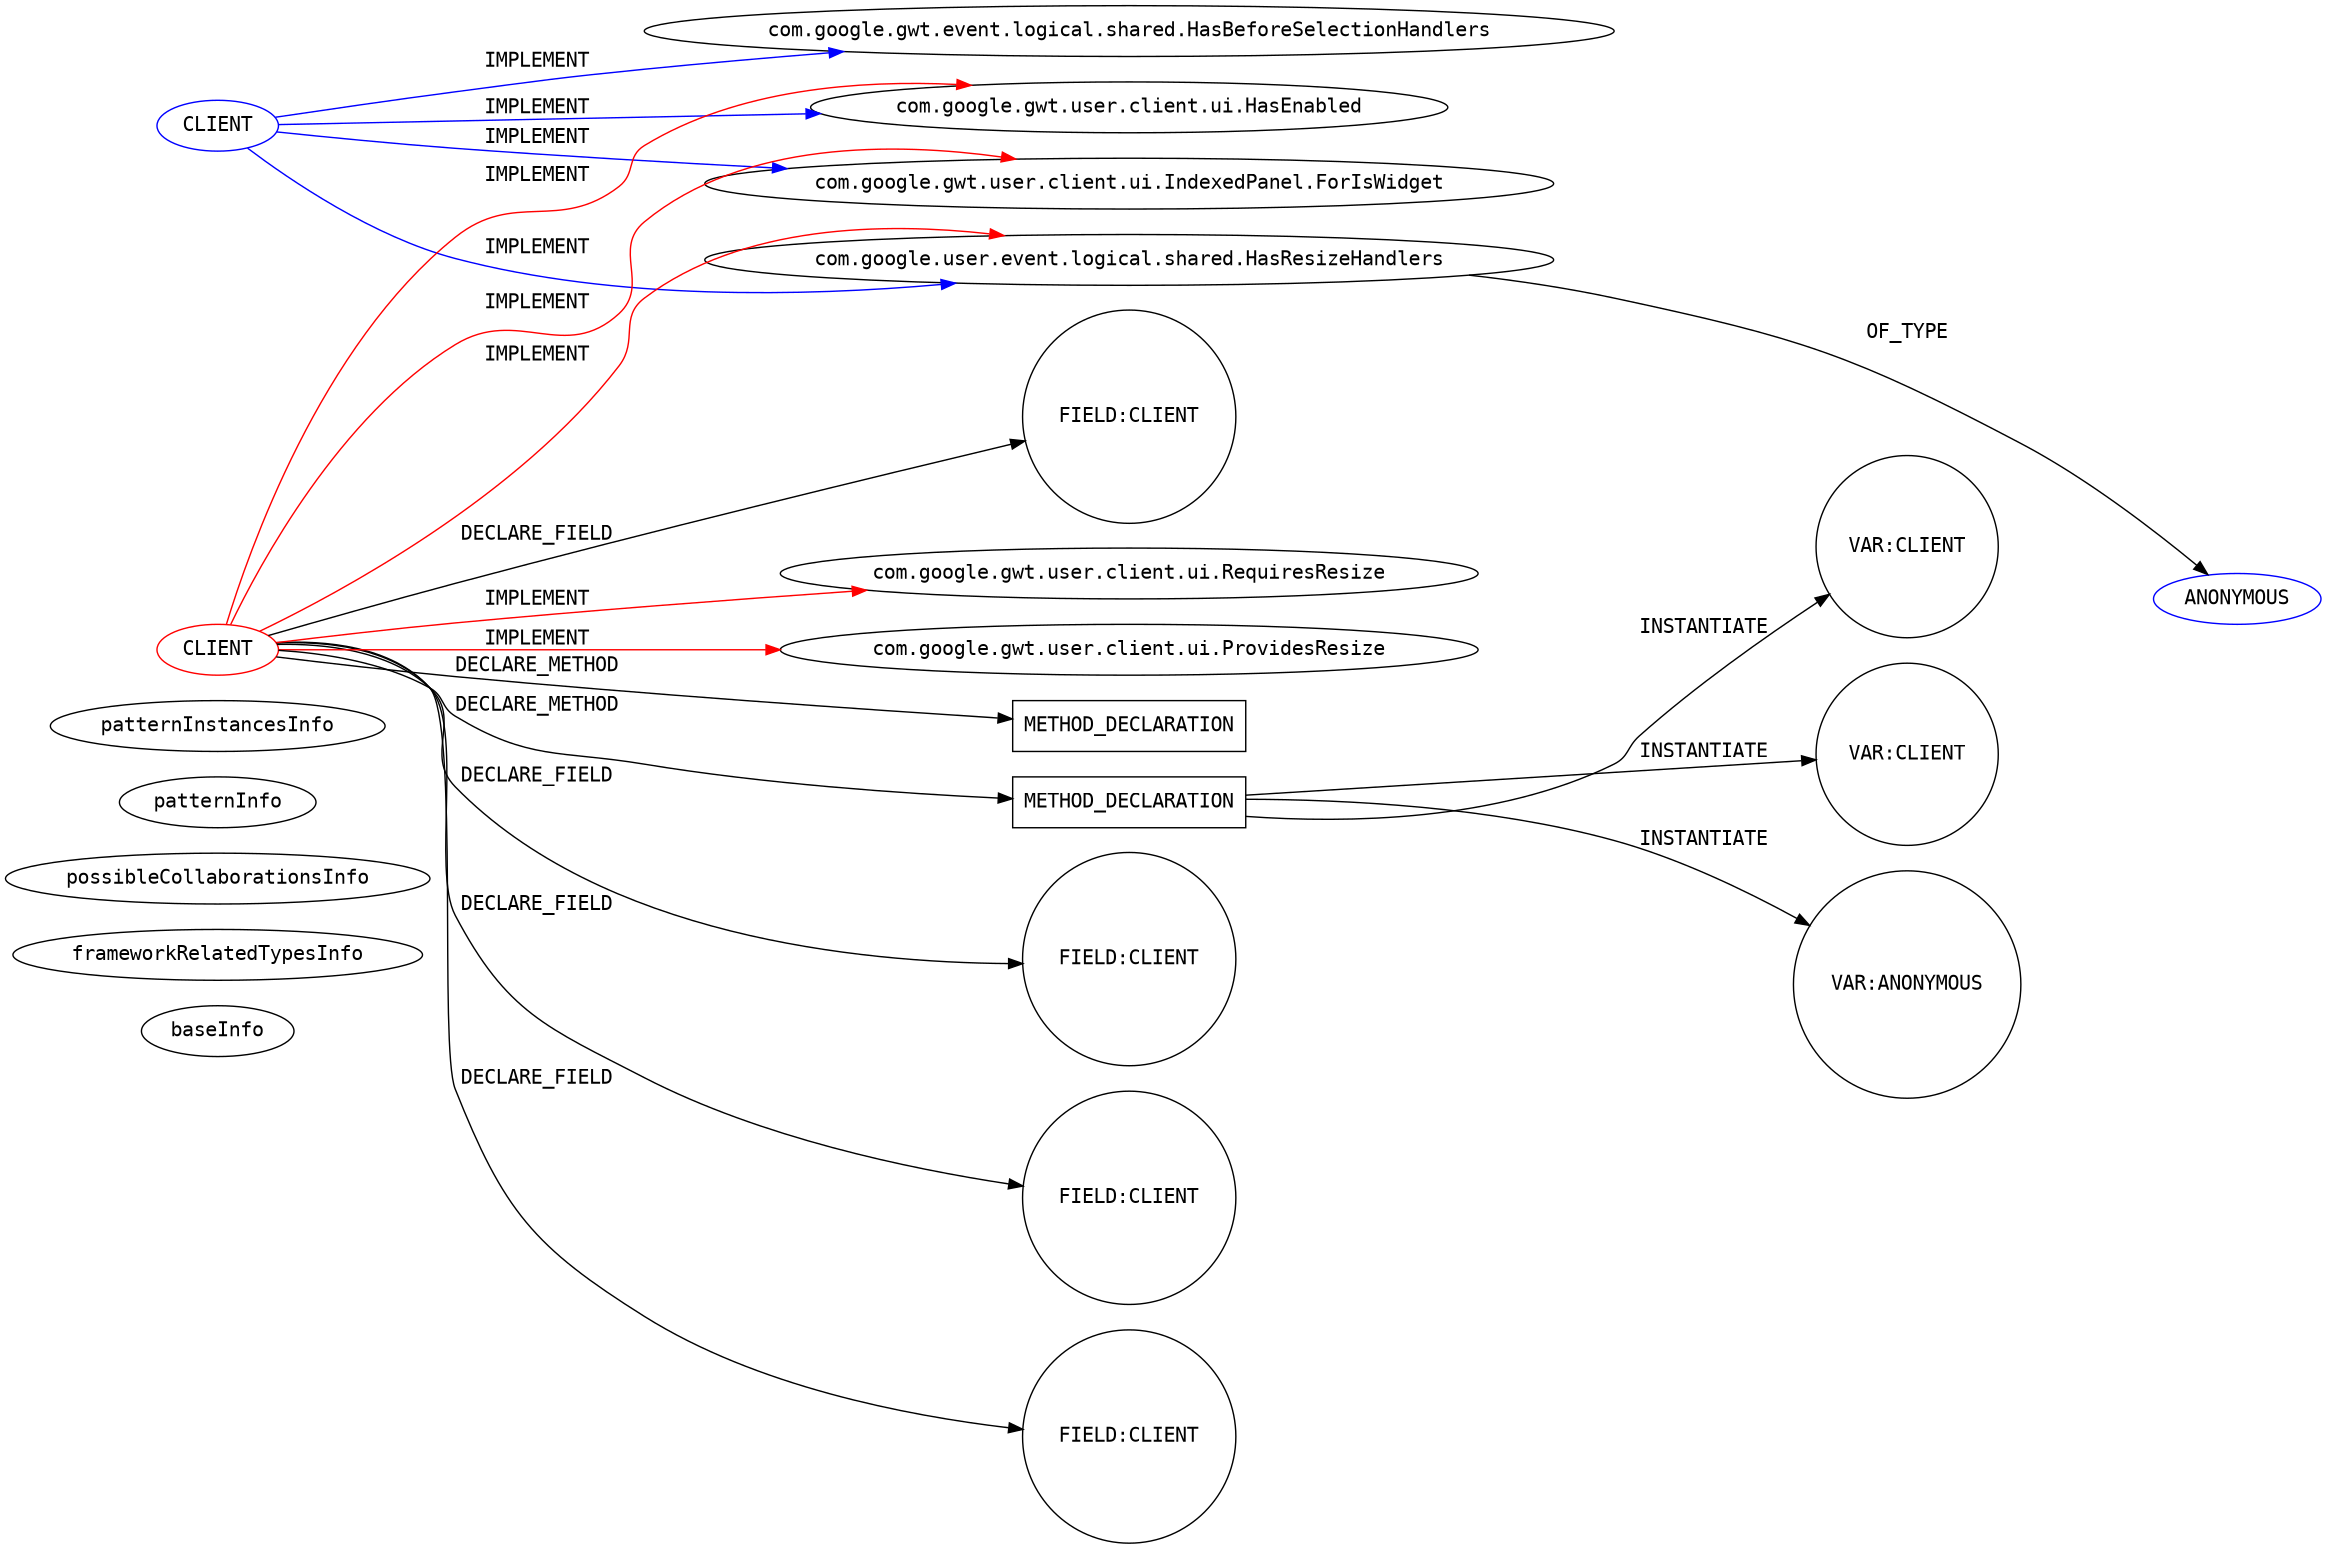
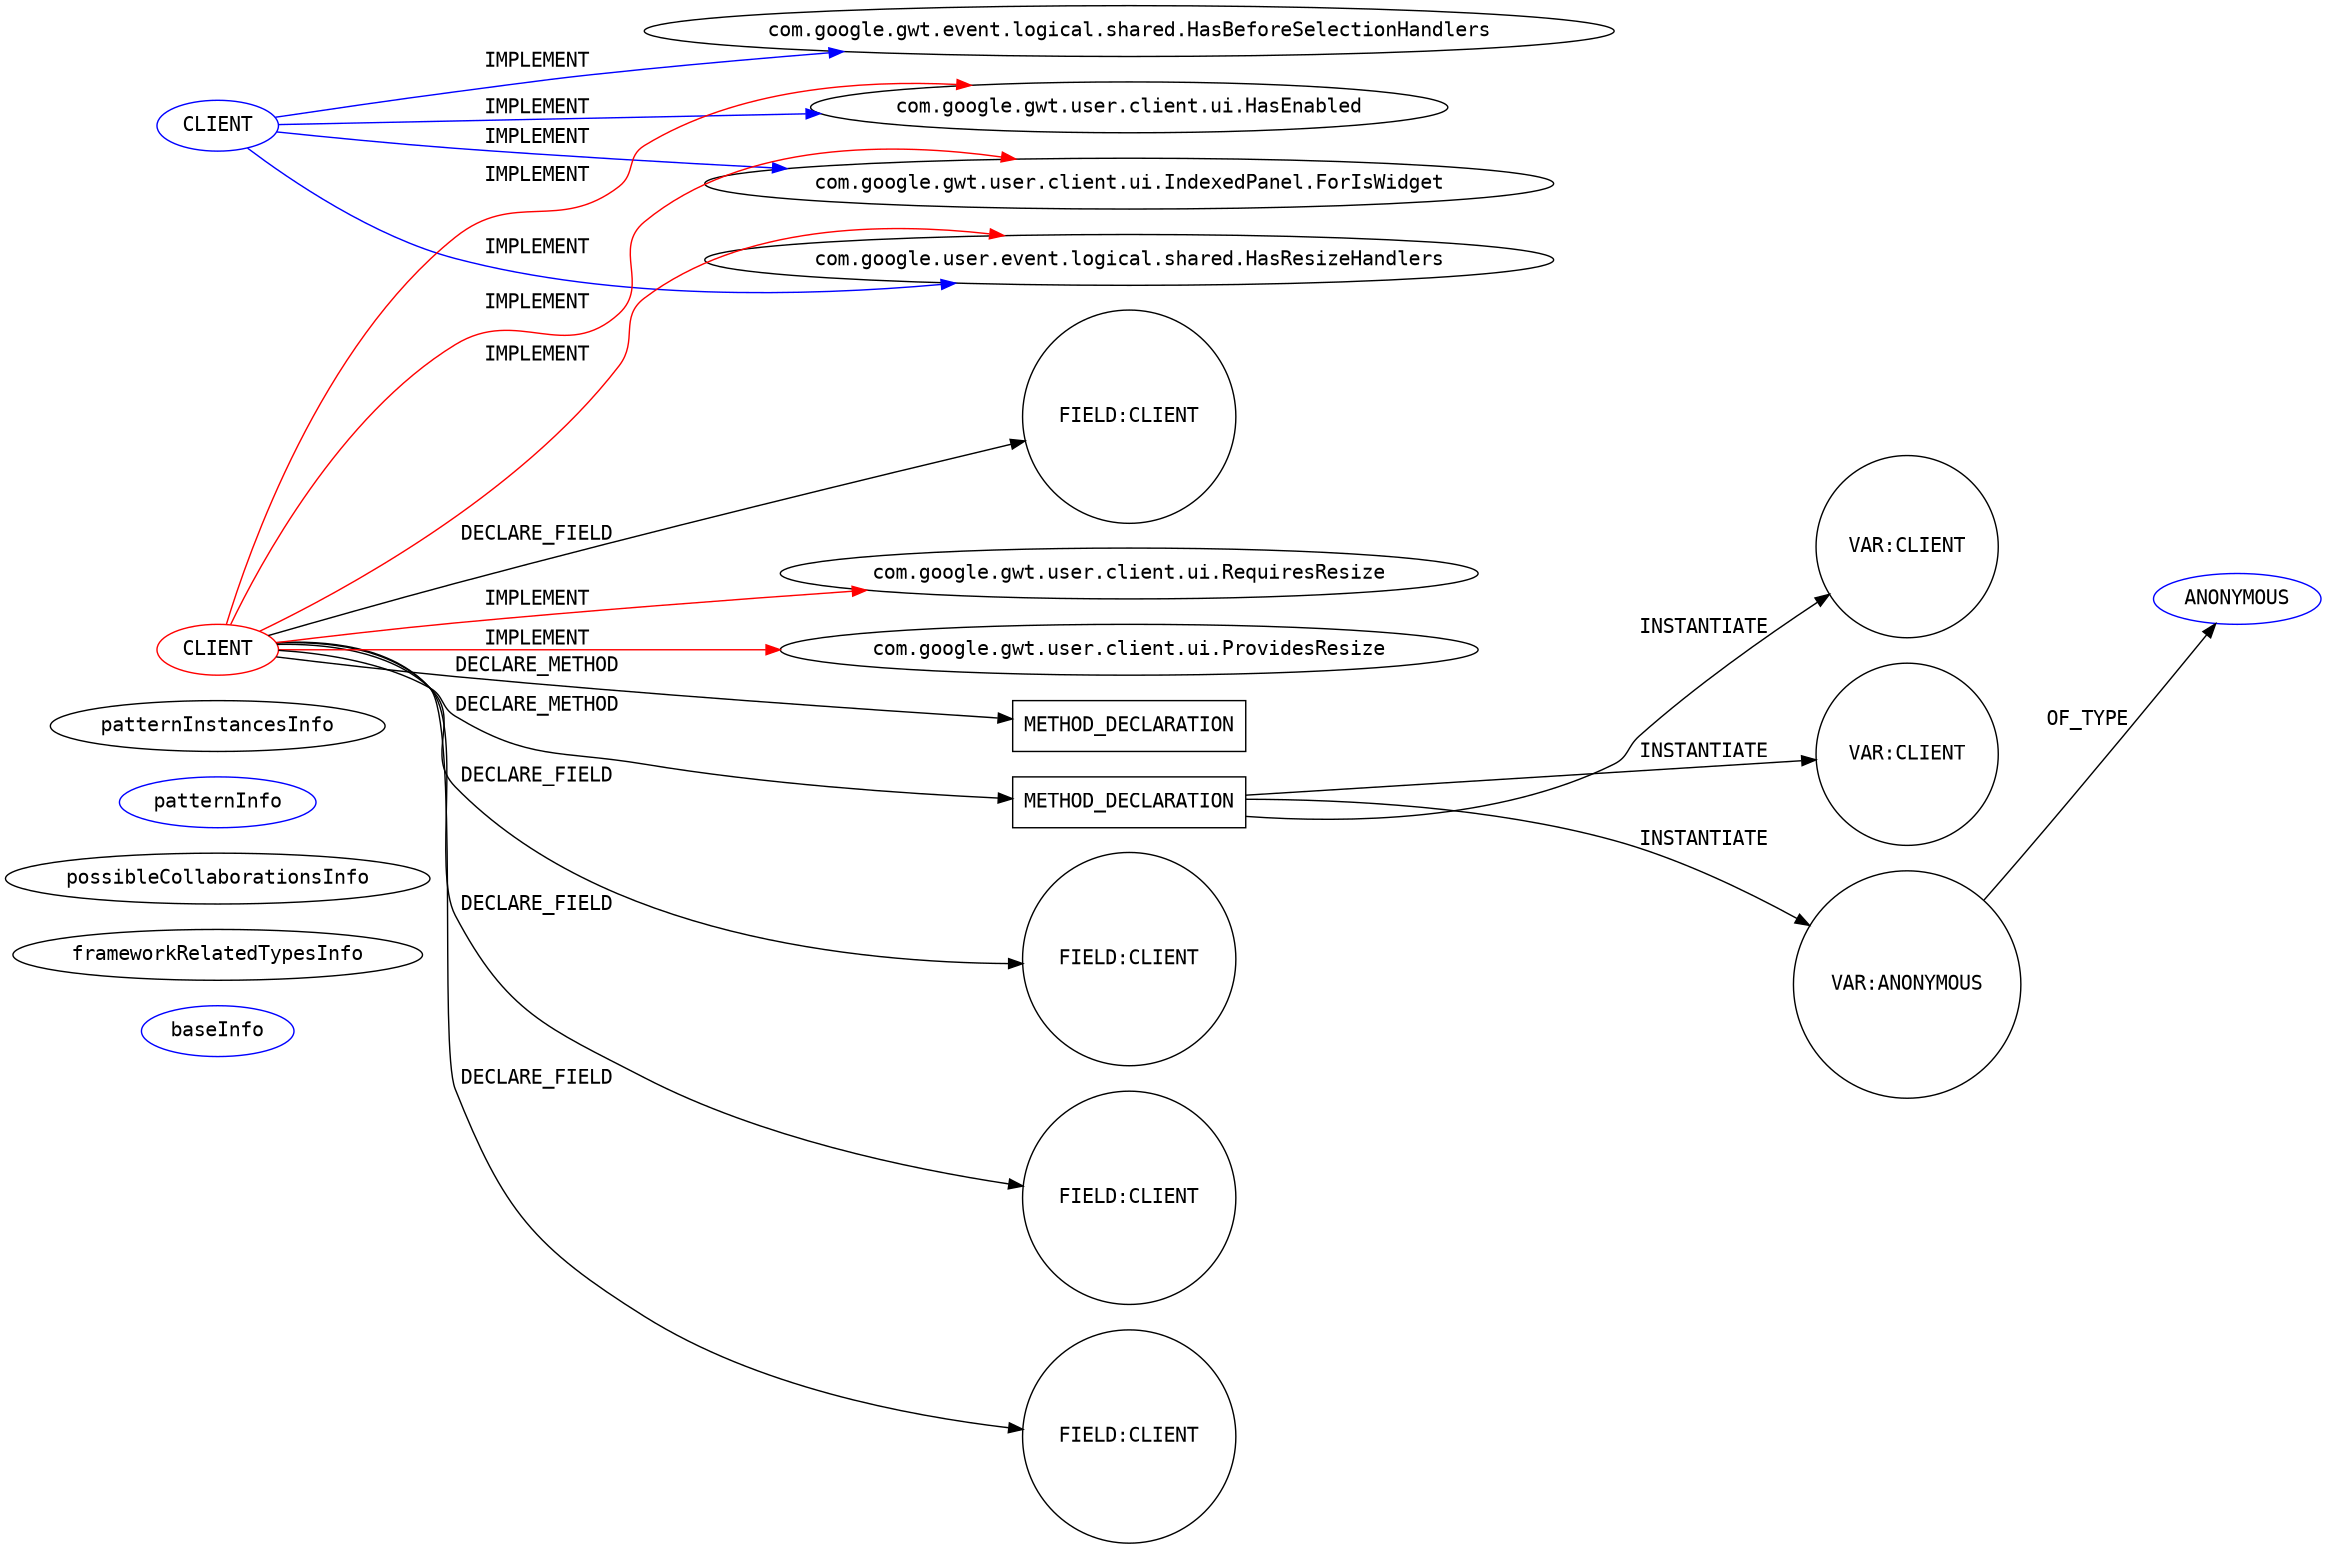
edge "com.google.user.event.logical.shared.HasResizeHandlers" -> "ANONYMOUS": now "VAR:ANONYMOUS" -> "ANONYMOUS"
node "patternInfo": color black -> blue
node "baseInfo": color black -> blue
